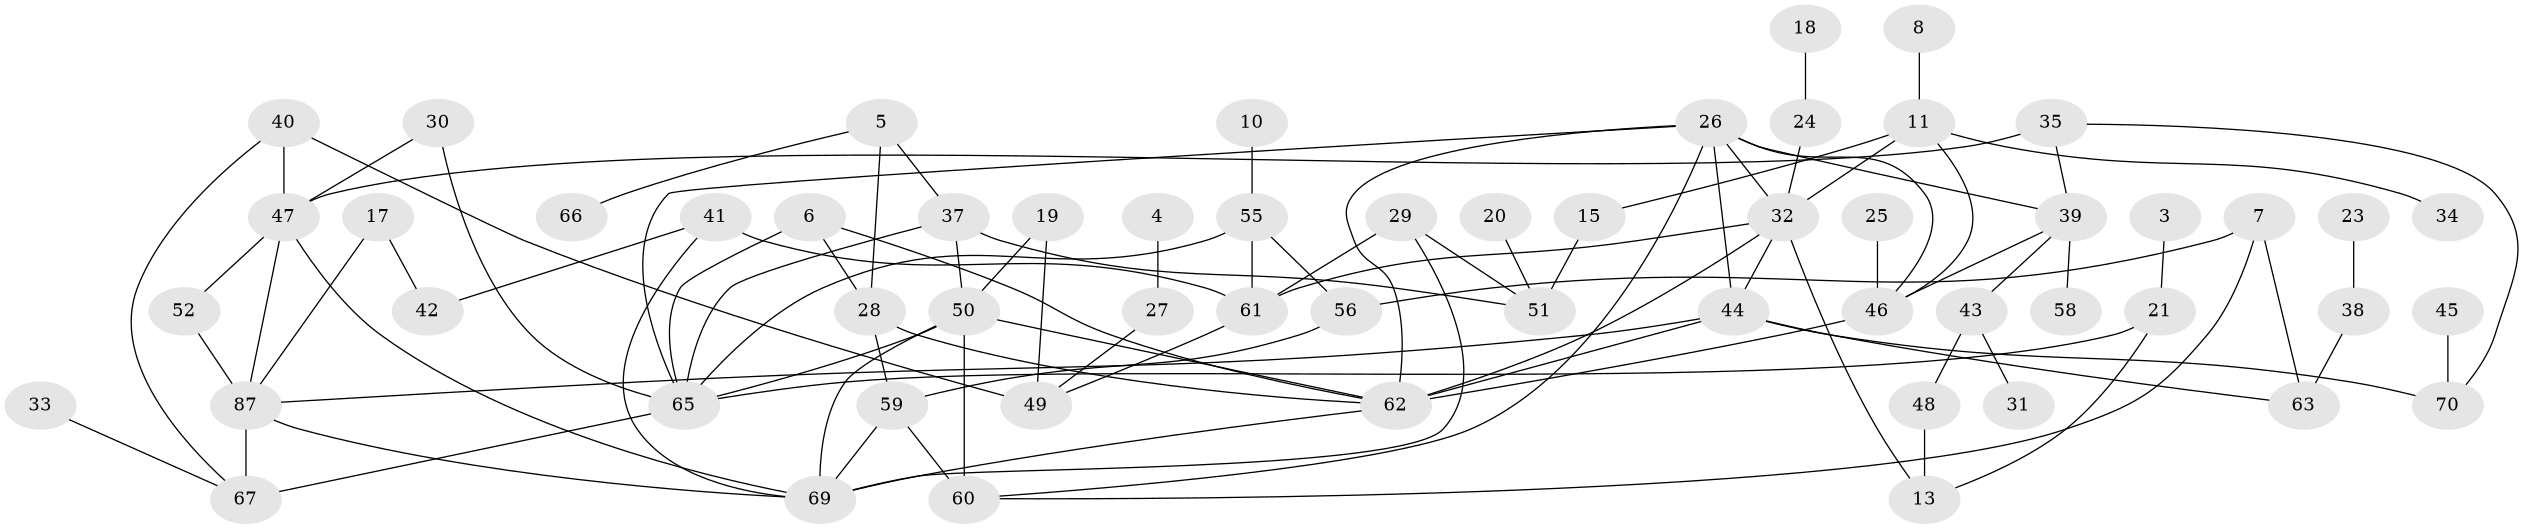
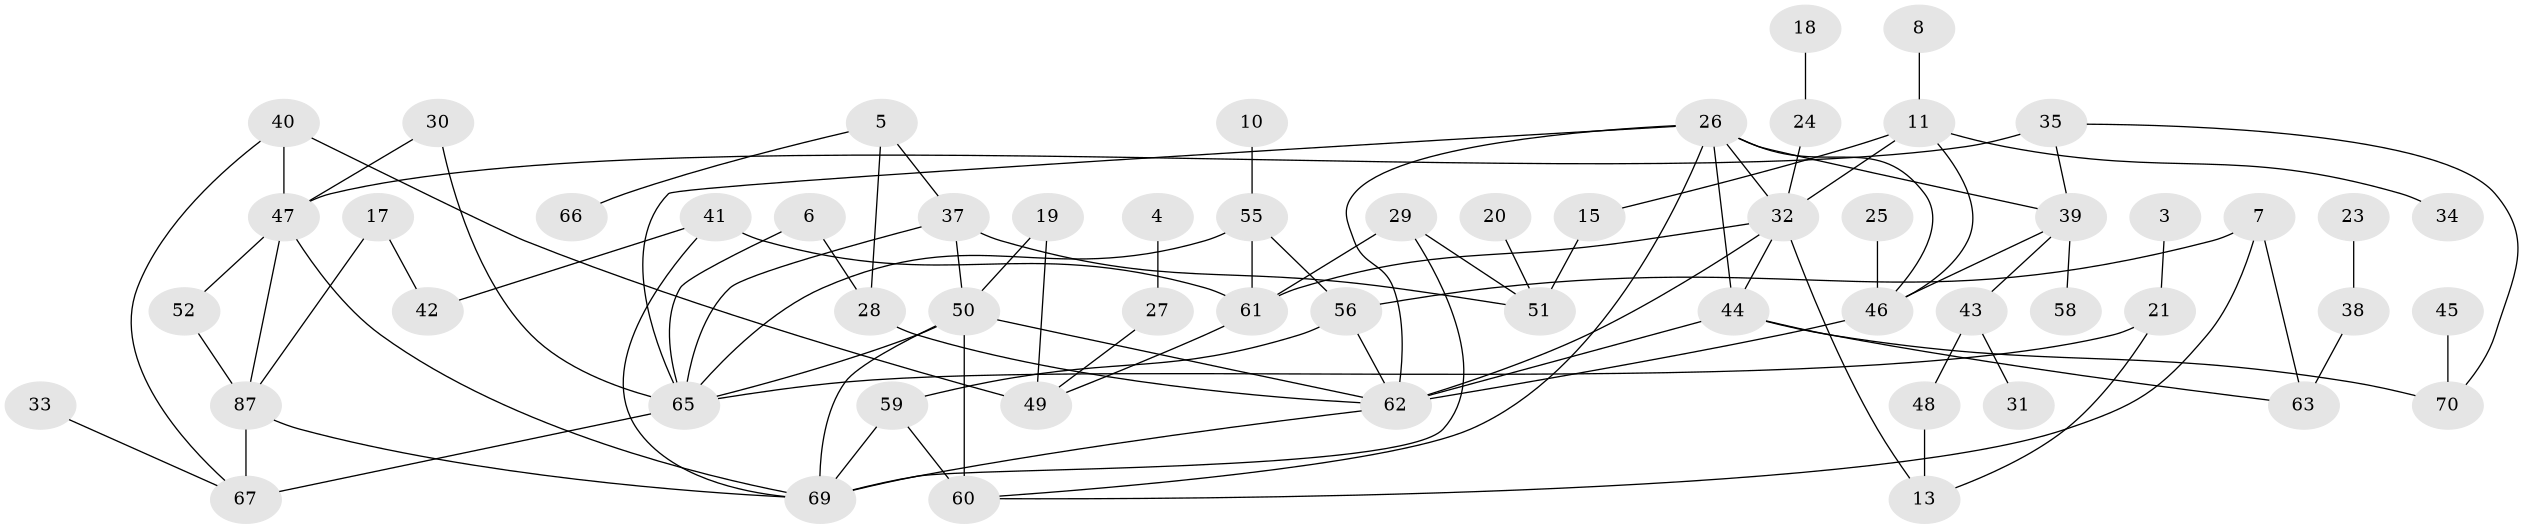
edge "6" -- "62": now "56" -- "62"
edge "28" -- "59": removed
edge "44" -- "87": removed
